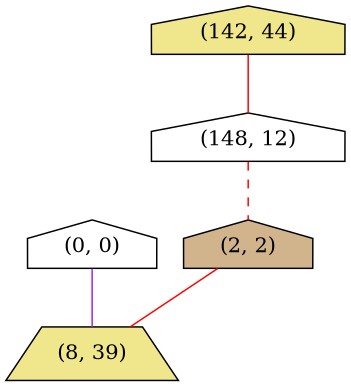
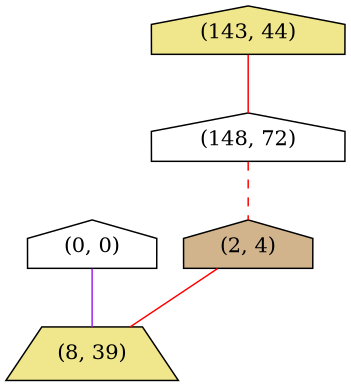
node "(142, 44)": label "(142, 44)" -> "(143, 44)"
node "(148, 12)": label "(148, 12)" -> "(148, 72)"
node "(2, 2)": label "(2, 2)" -> "(2, 4)"
